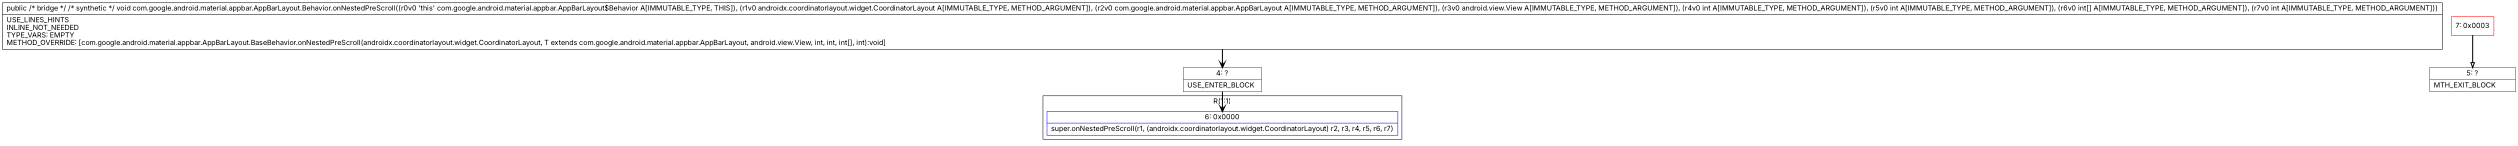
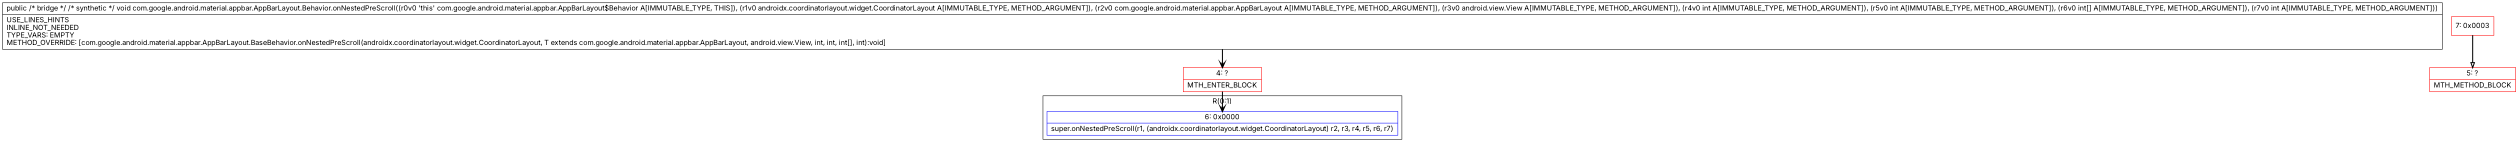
node "4: ?": text "USE_ENTER_BLOCK" -> "MTH_ENTER_BLOCK"
node "5: ?": text "MTH_EXIT_BLOCK" -> "MTH_METHOD_BLOCK"
cluster "R(1:1)": label "R(1:1)" -> "R(0:1)"
